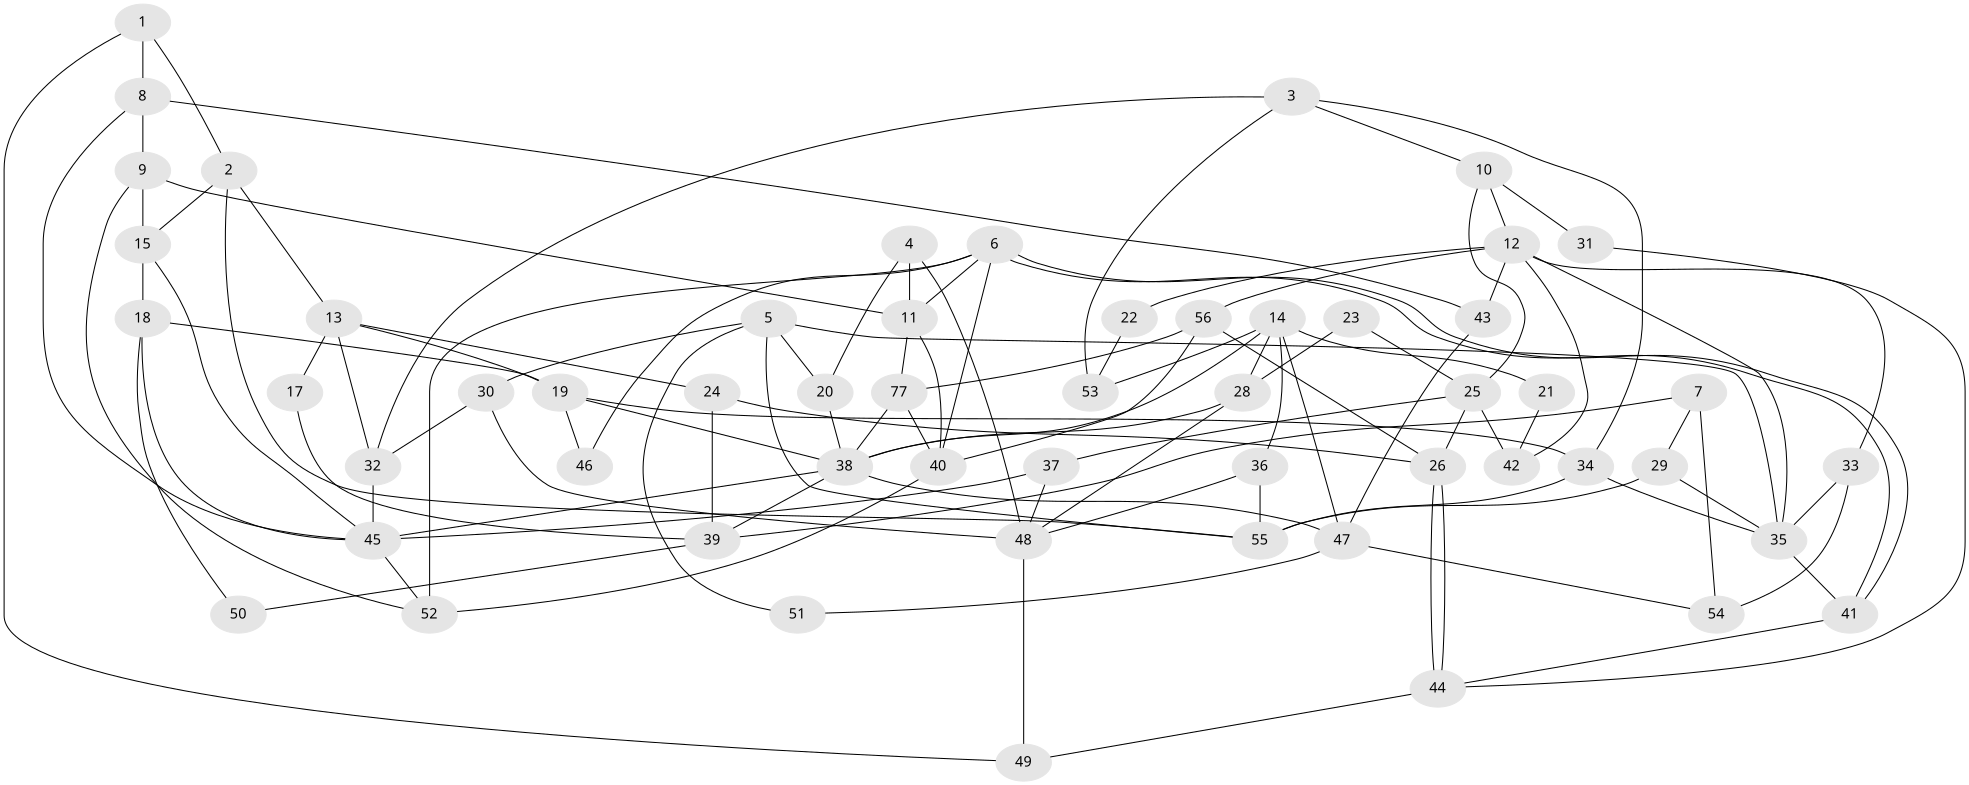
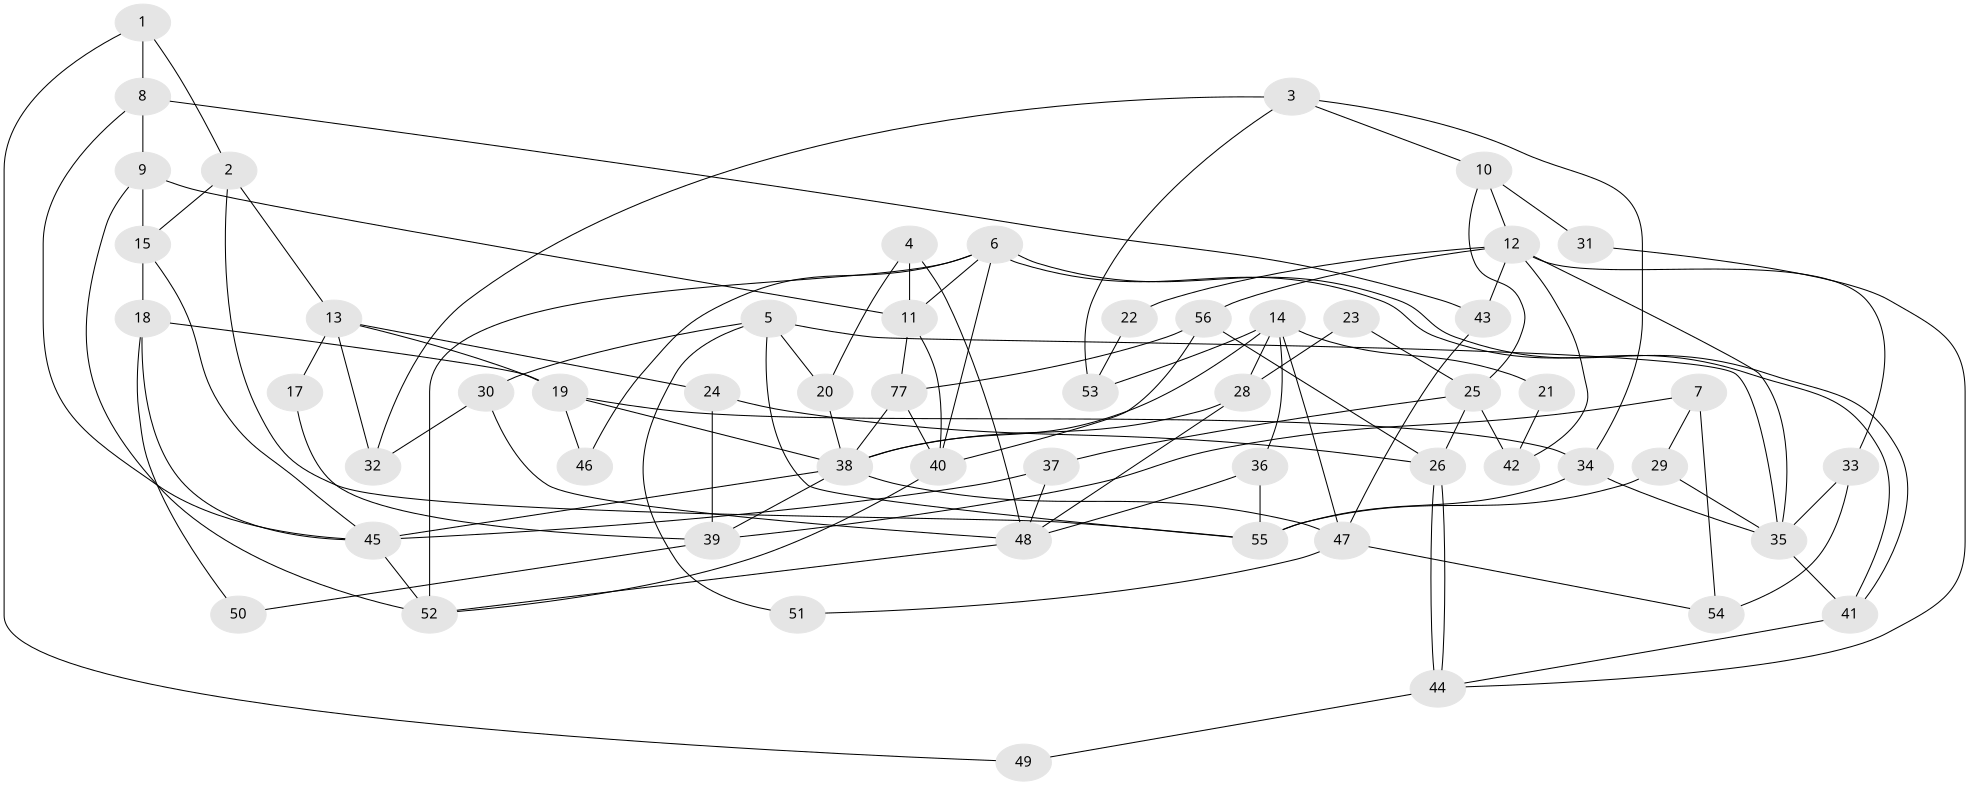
edge "32" -- "45": removed
edge "48" -- "49": now "48" -- "52"
